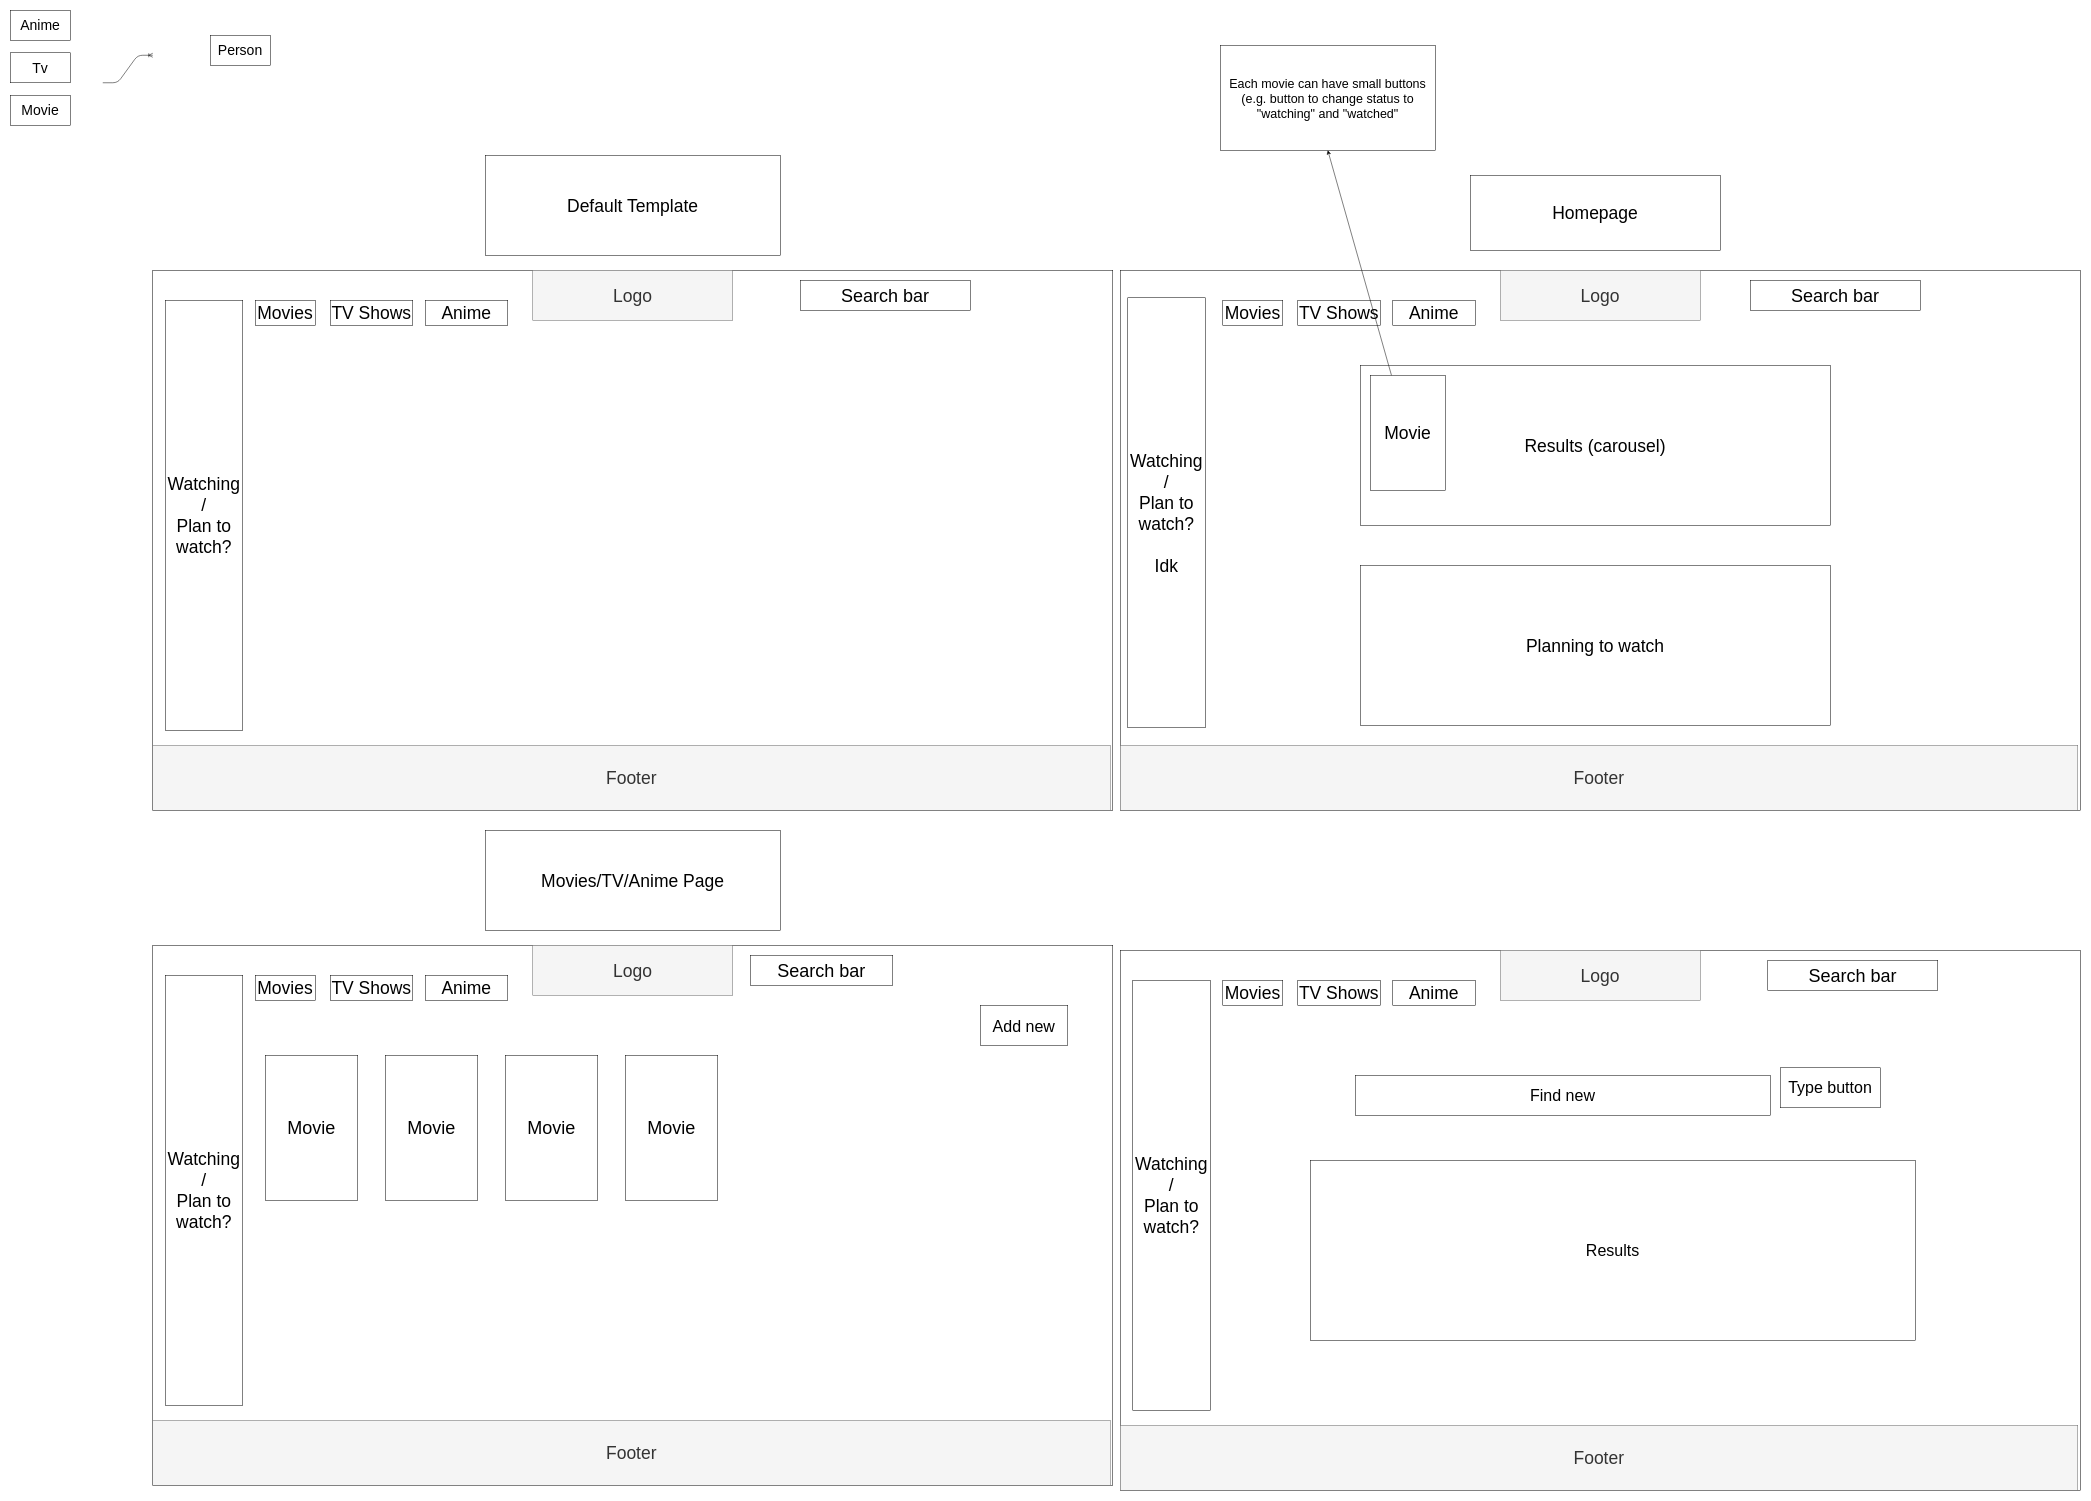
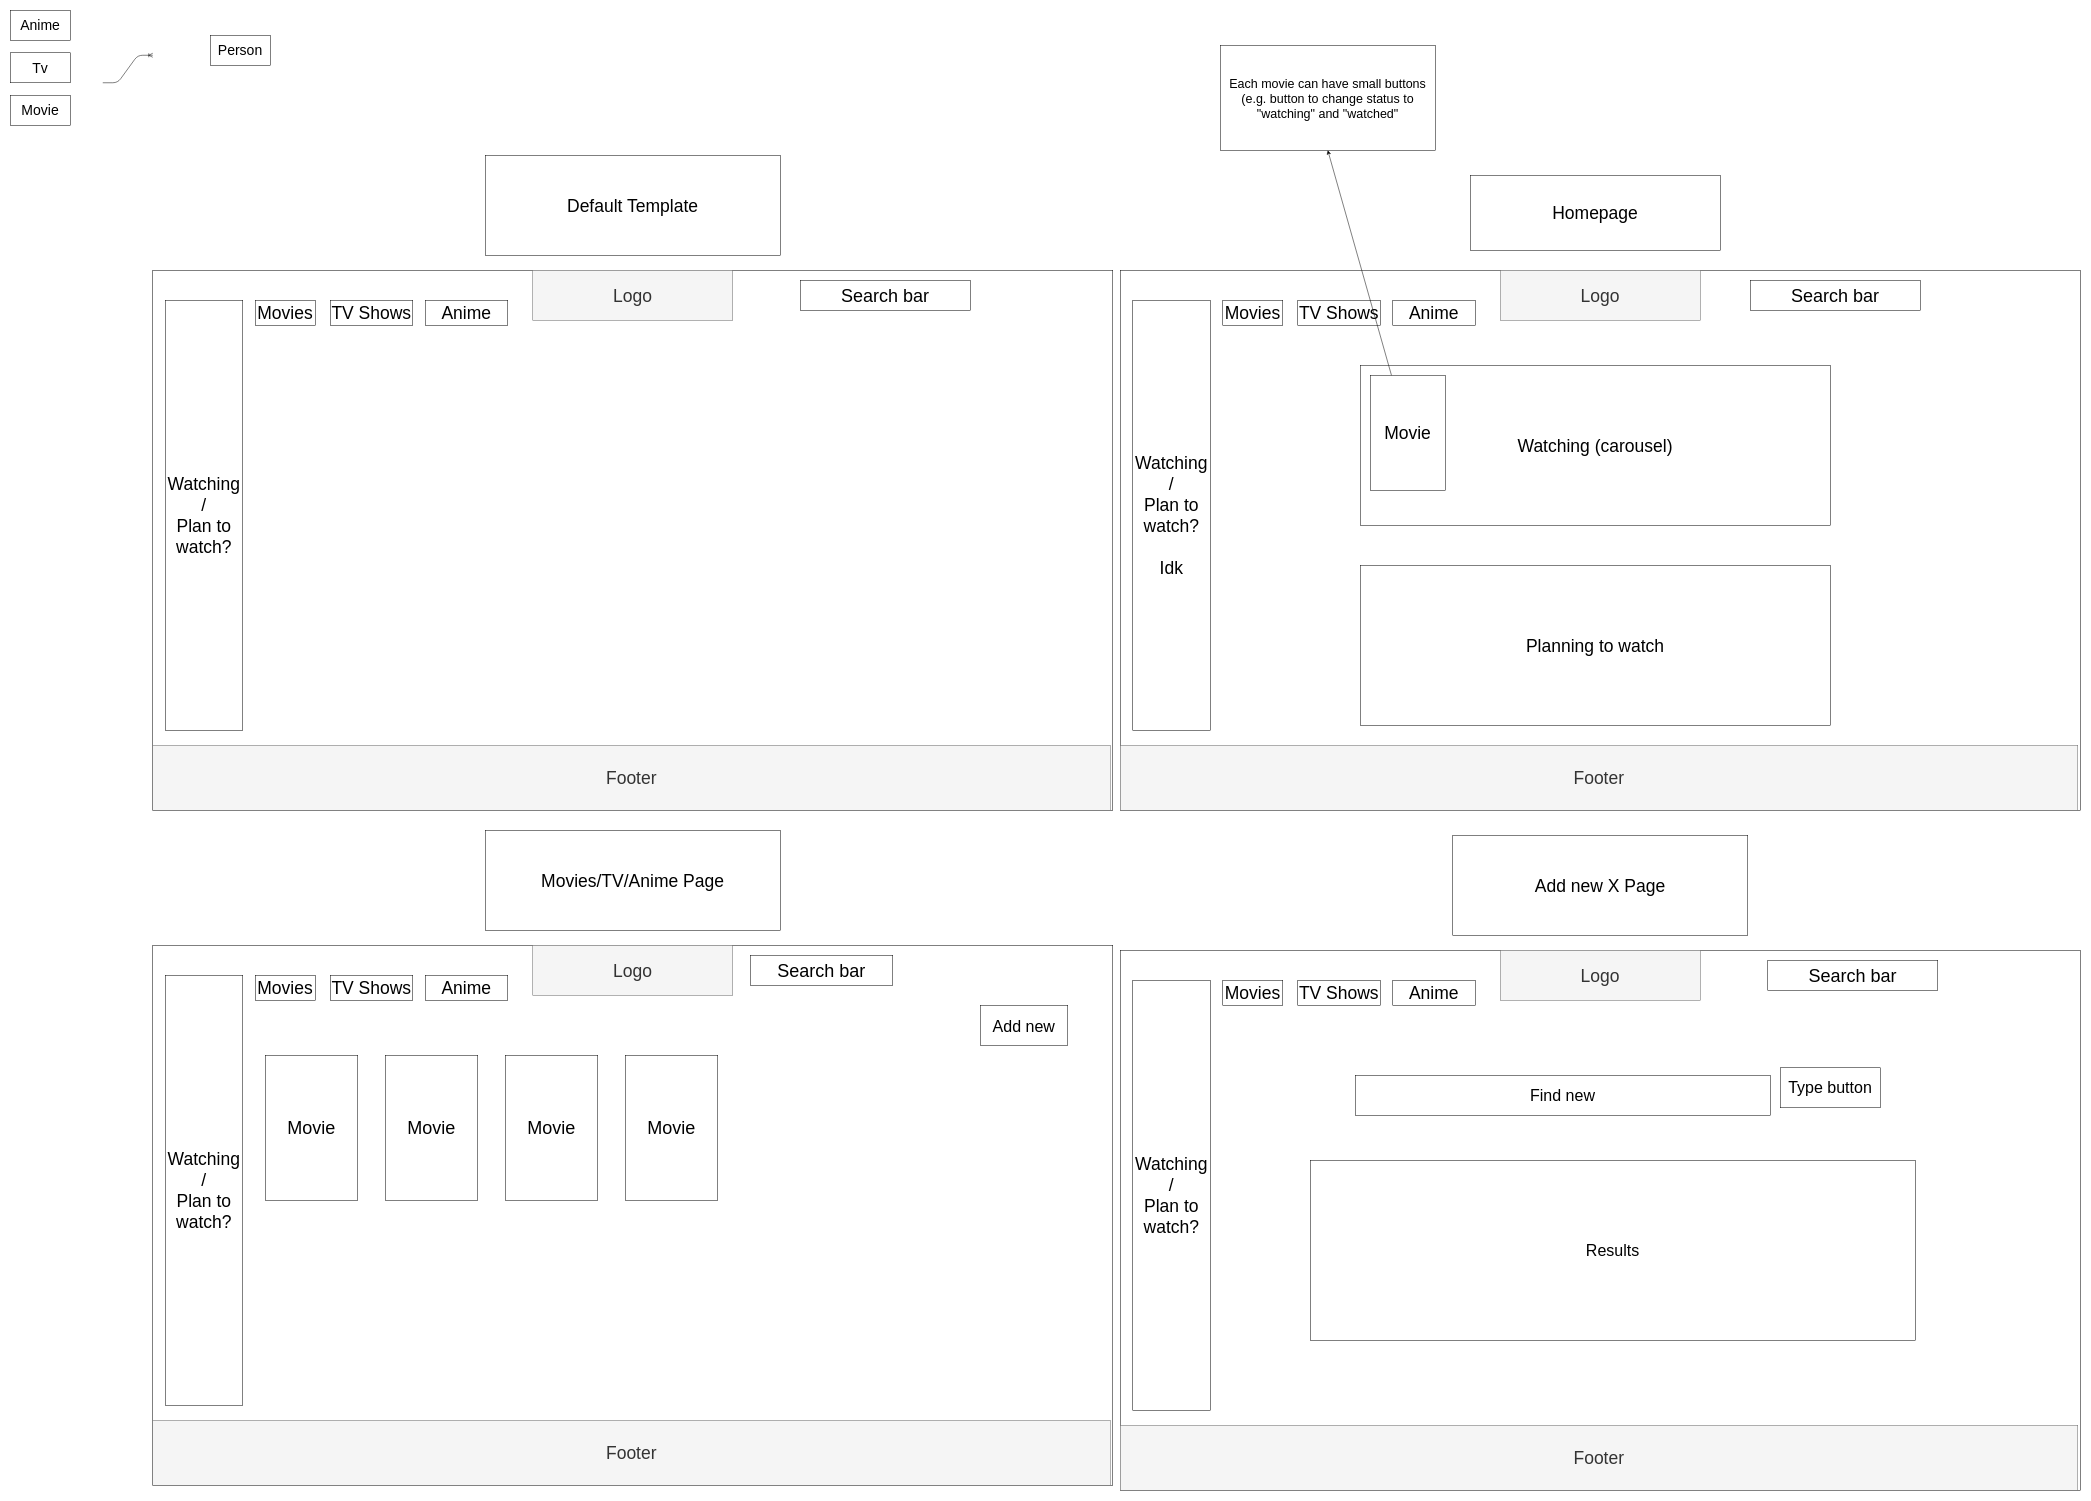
node "Results (carousel)": label "Results (carousel)" -> "Watching (carousel)"
node "Watching / Plan to watch? Idk": moved (1167, 513) -> (1172, 515)
node "Add new X Page": added
